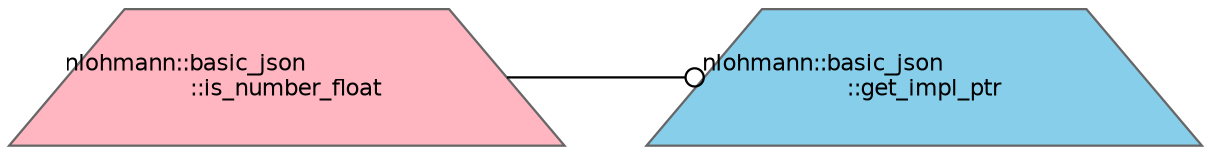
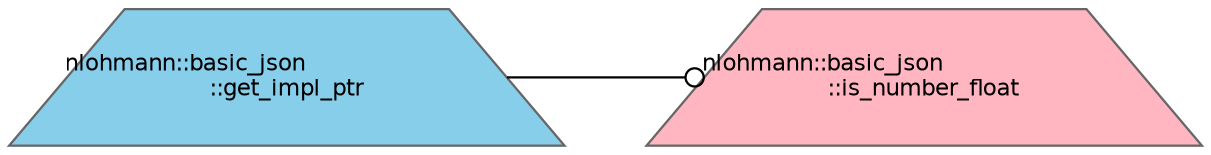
edge "nlohmann::basic_json ::is_number_float" -> "nlohmann::basic_json ::get_impl_ptr": reversed
